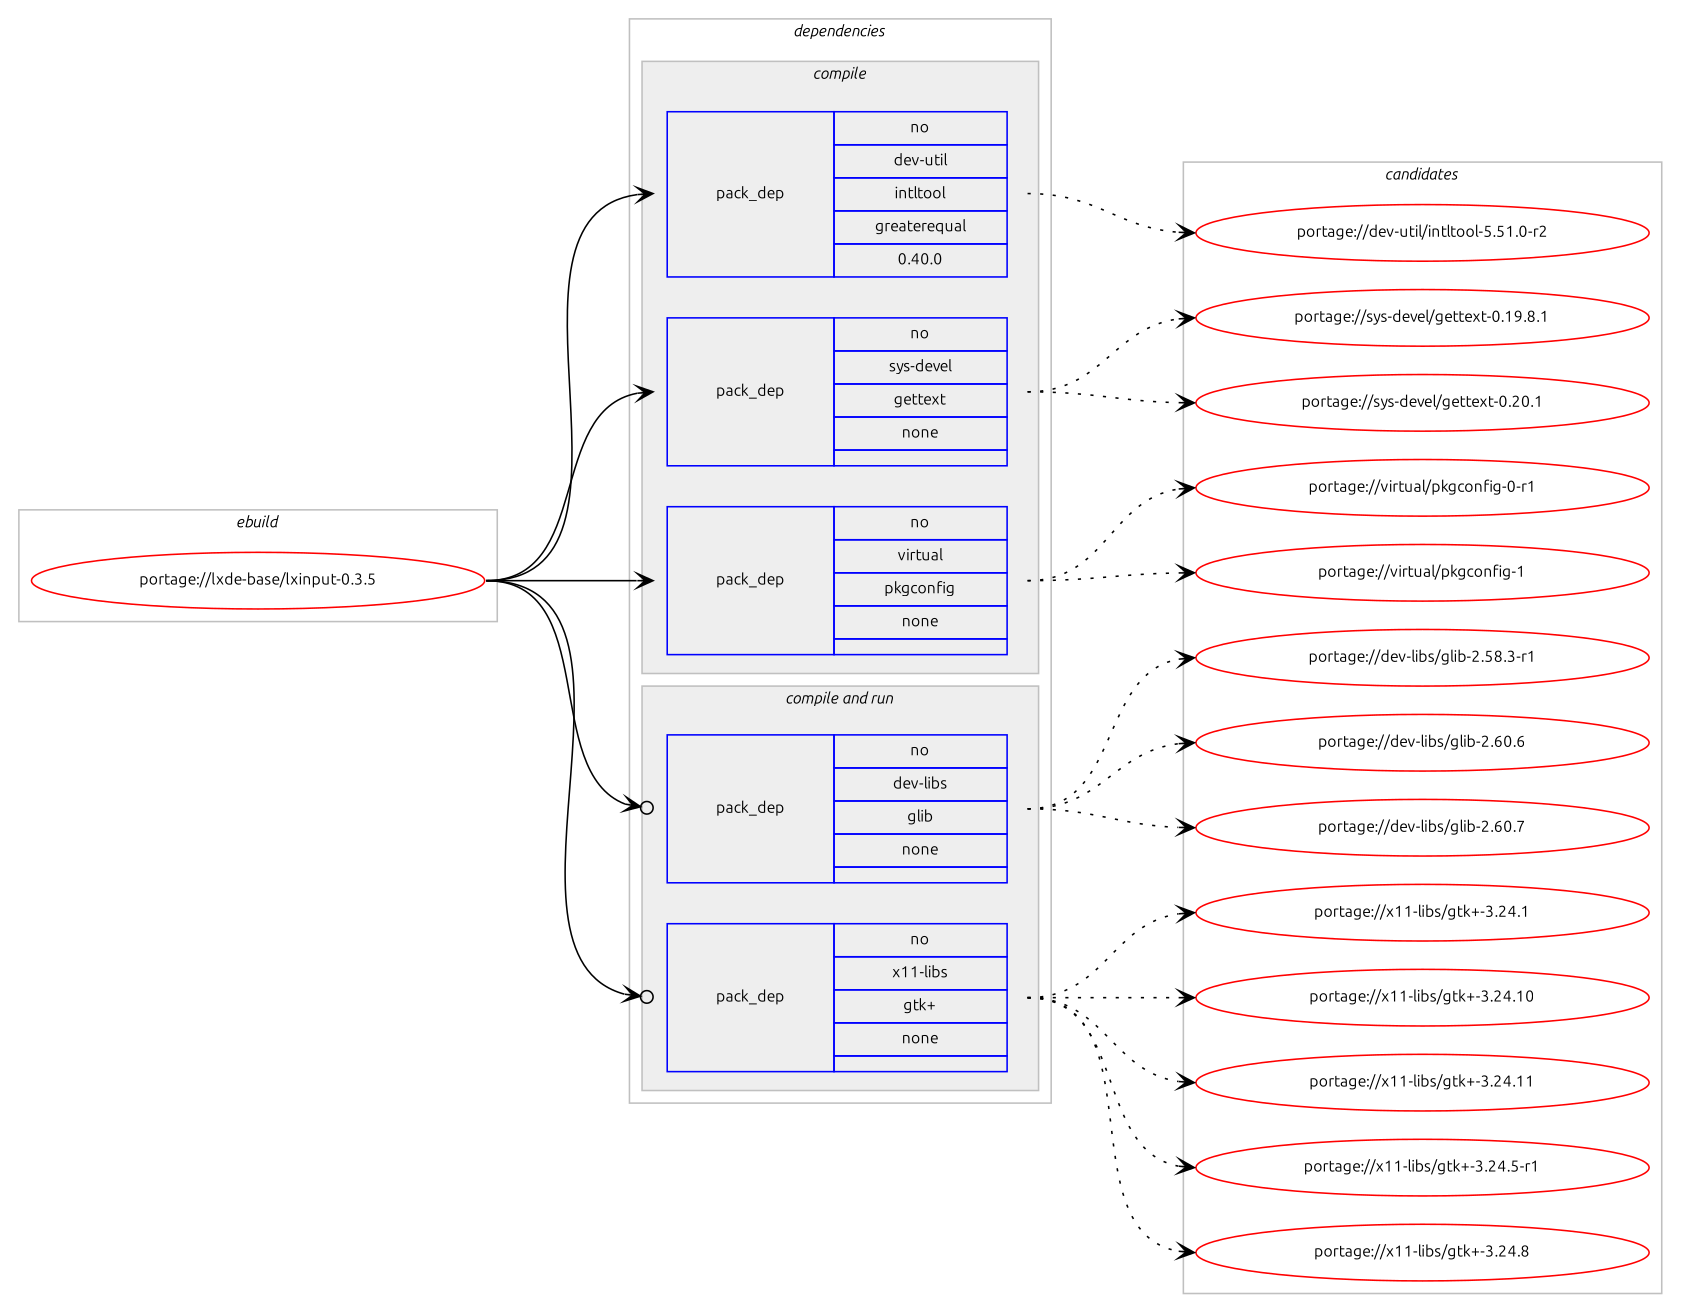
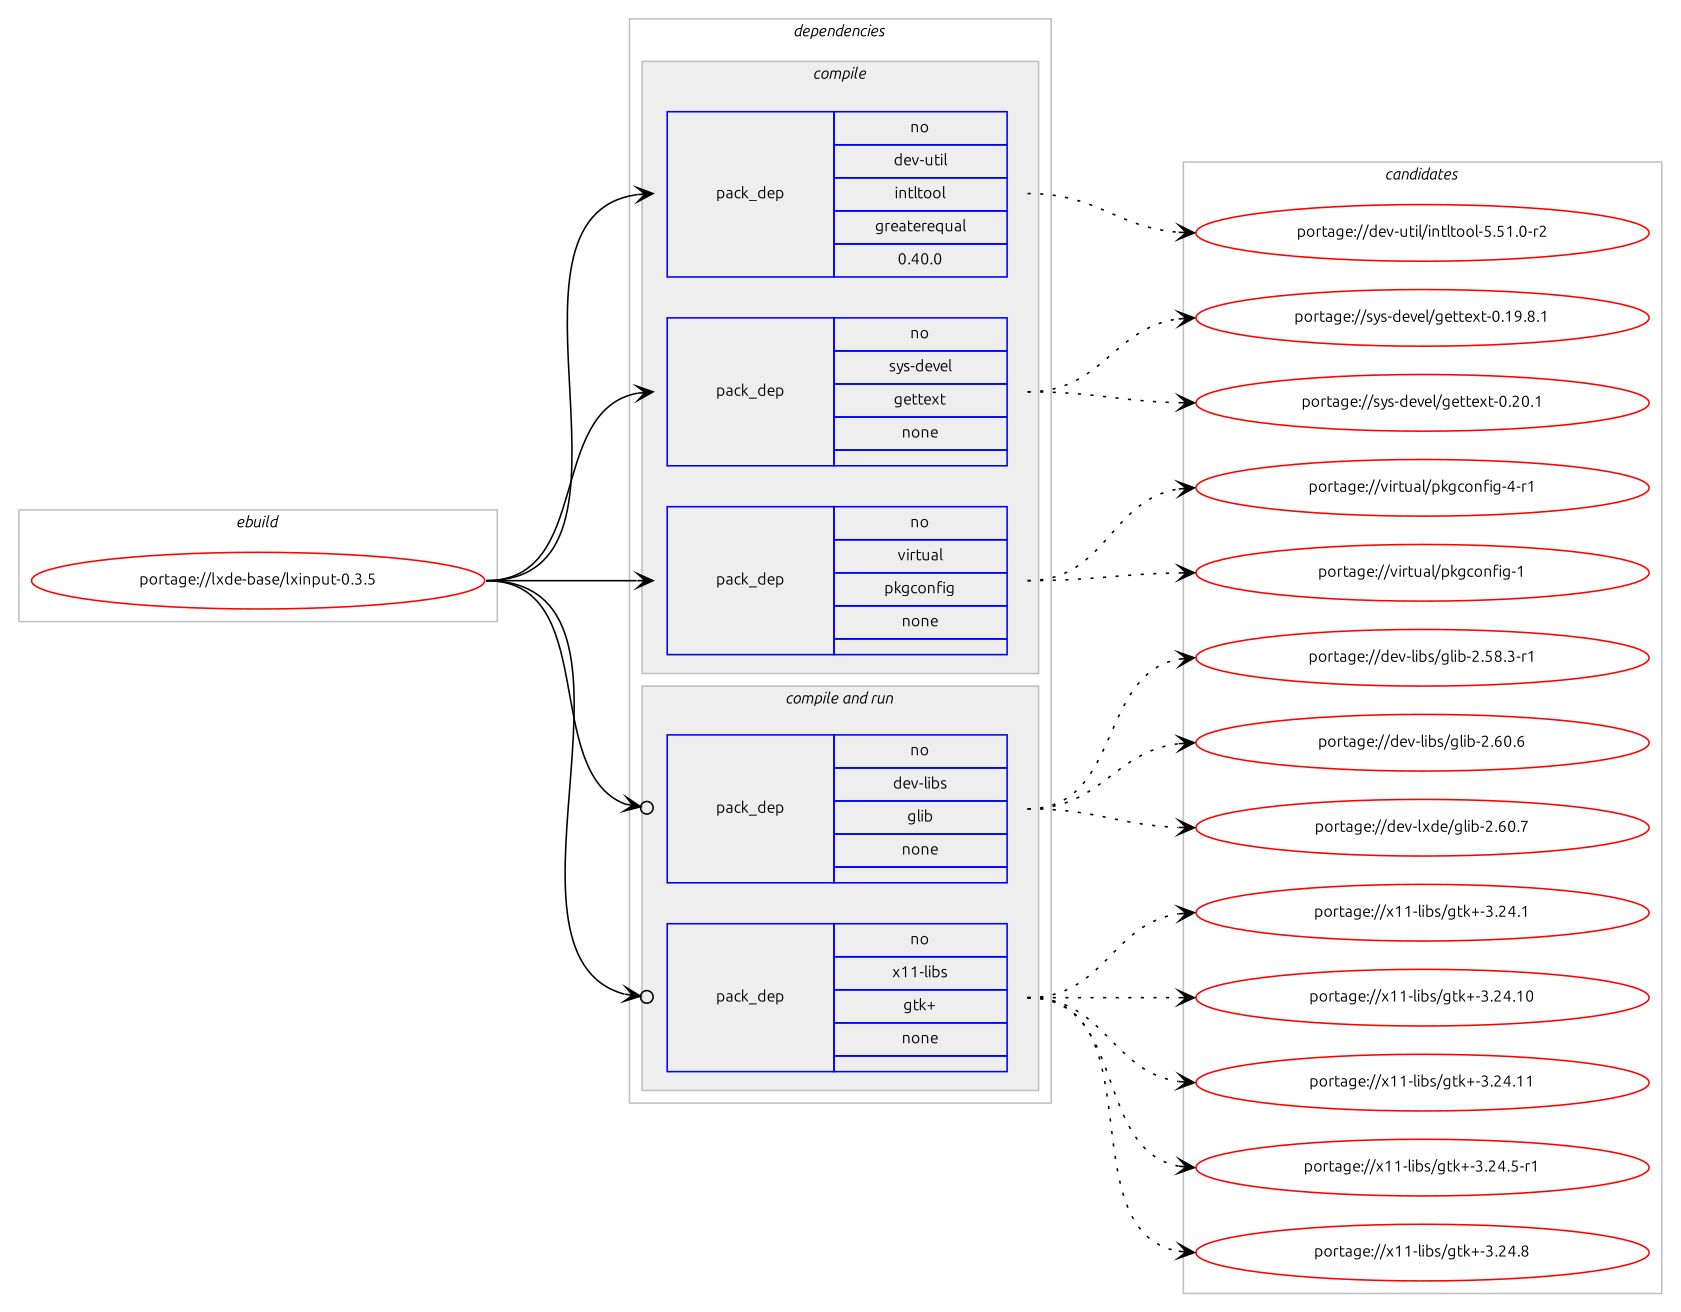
node "portage://virtual/pkgconfig-0-r1": label "portage://virtual/pkgconfig-0-r1" -> "portage://virtual/pkgconfig-4-r1"
node "portage://dev-libs/glib-2.60.7": label "portage://dev-libs/glib-2.60.7" -> "portage://dev-lxde/glib-2.60.7"
